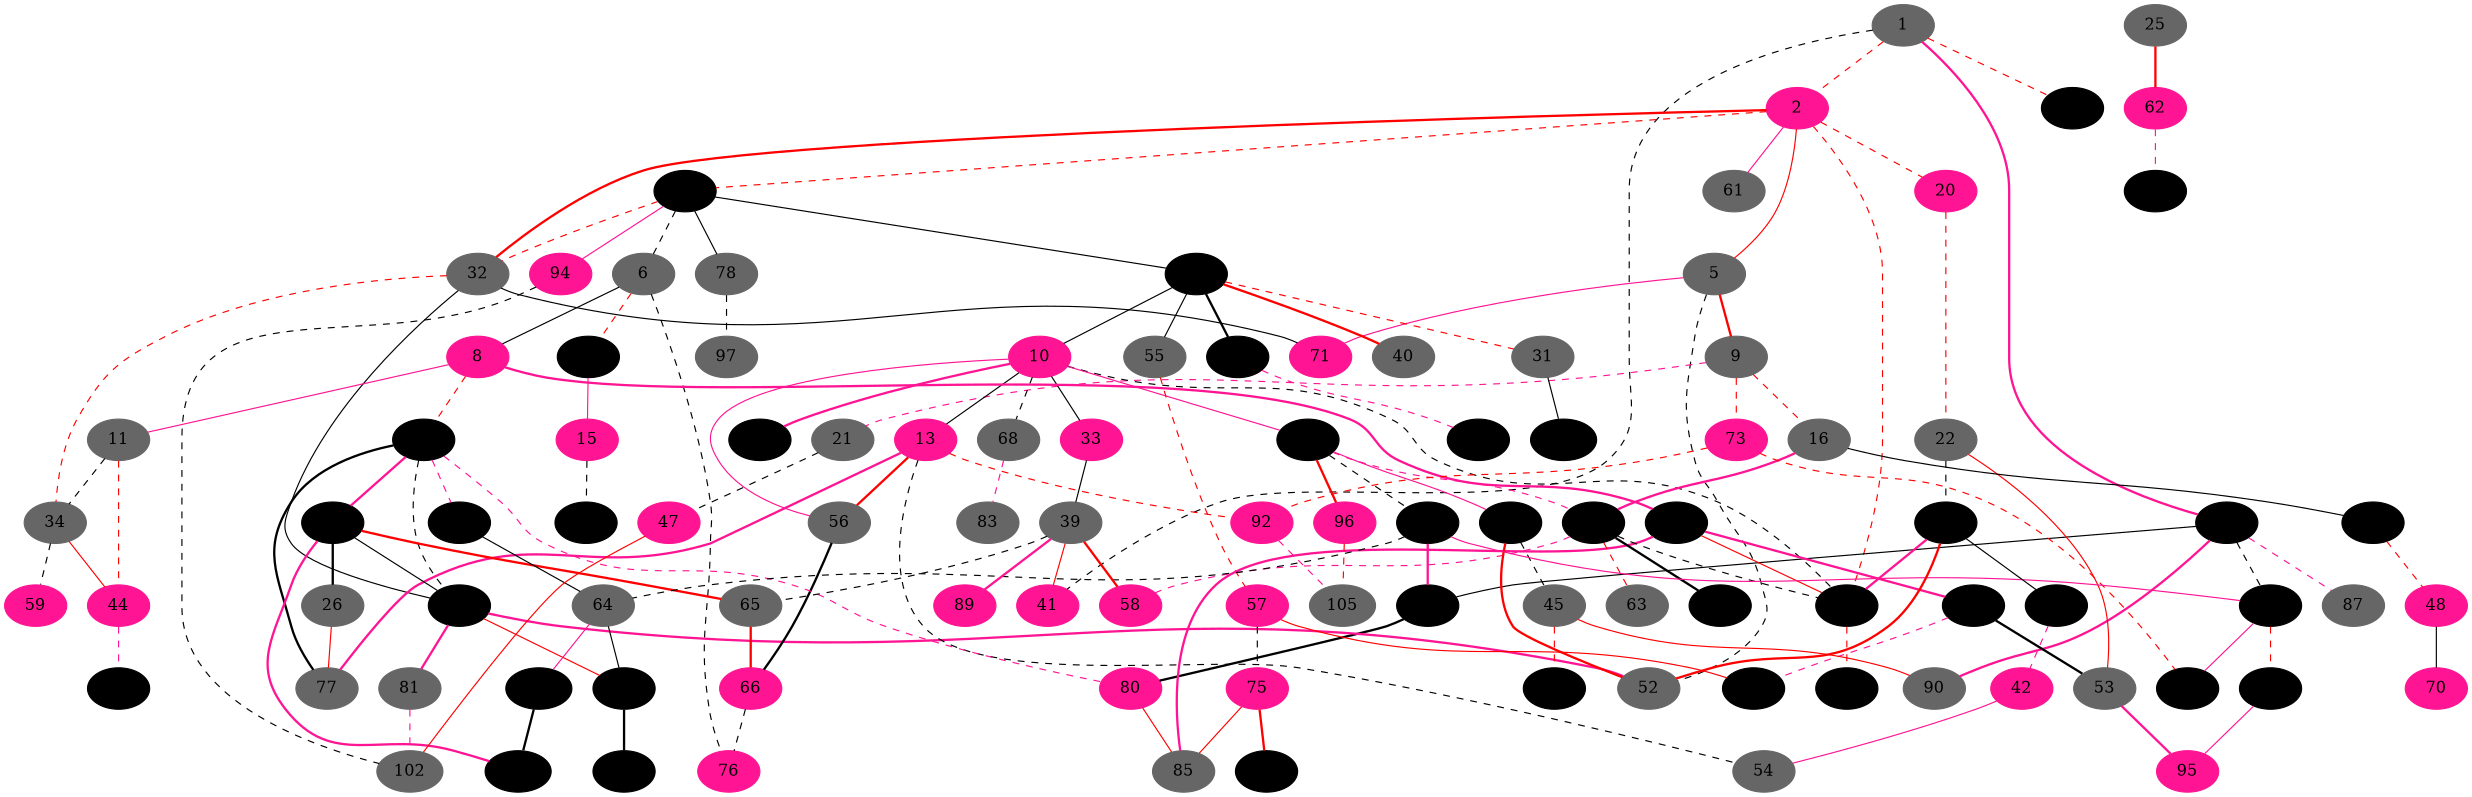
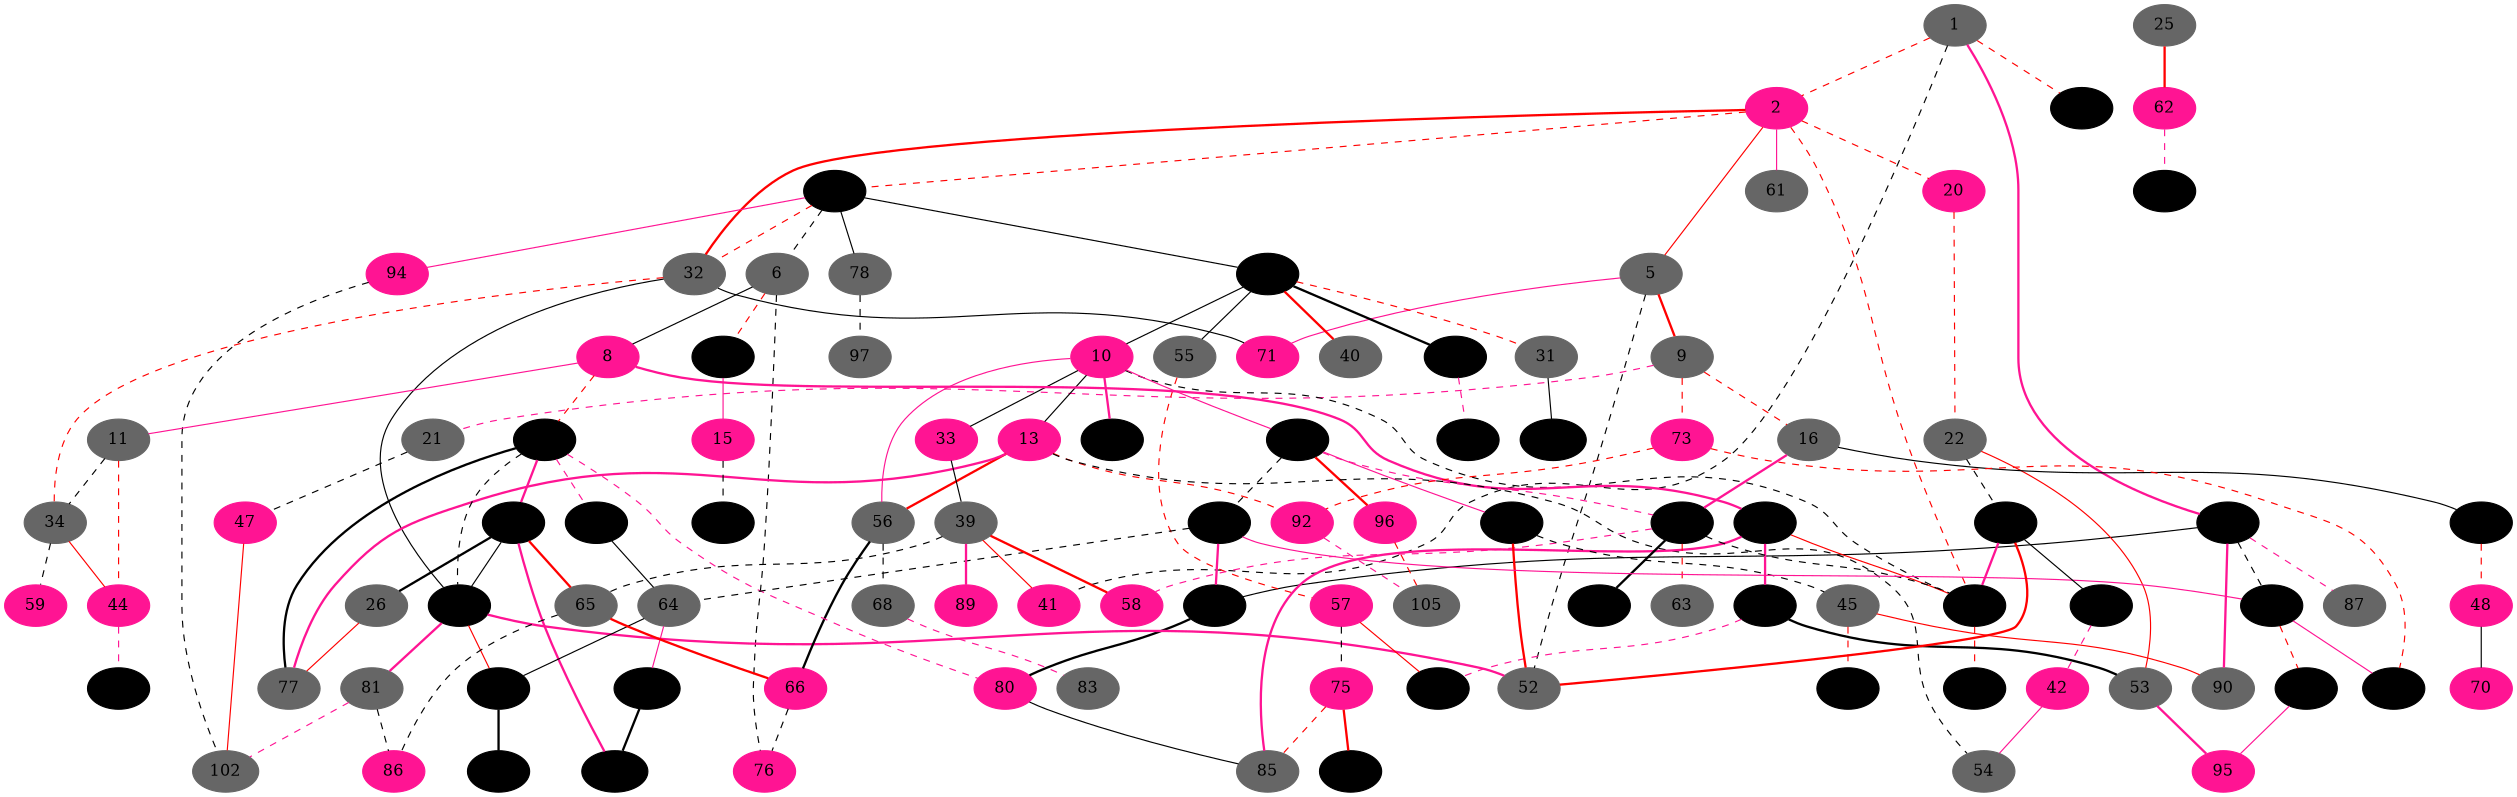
edge "10" -- "68": now "56" -- "68"
edge "80" -- "85": color red -> black
edge "75" -- "85": style solid -> dashed
node "86": added
